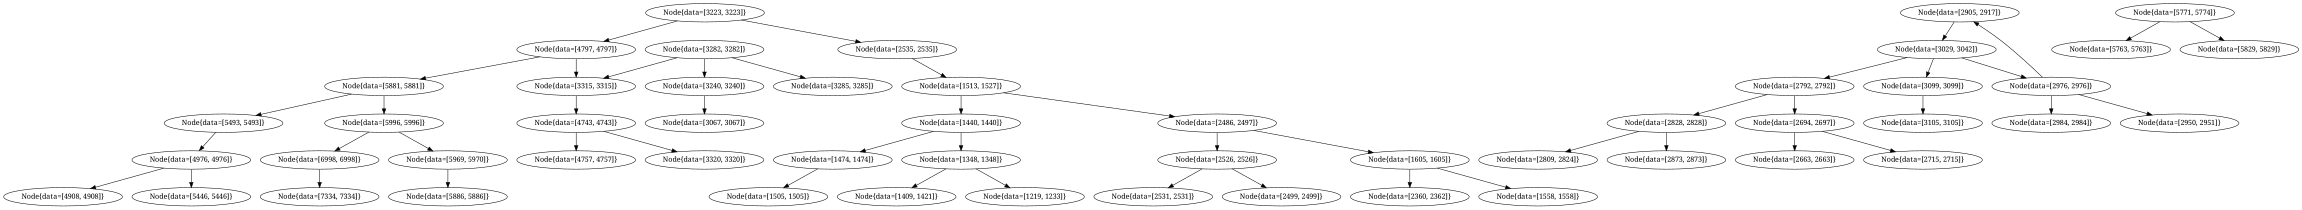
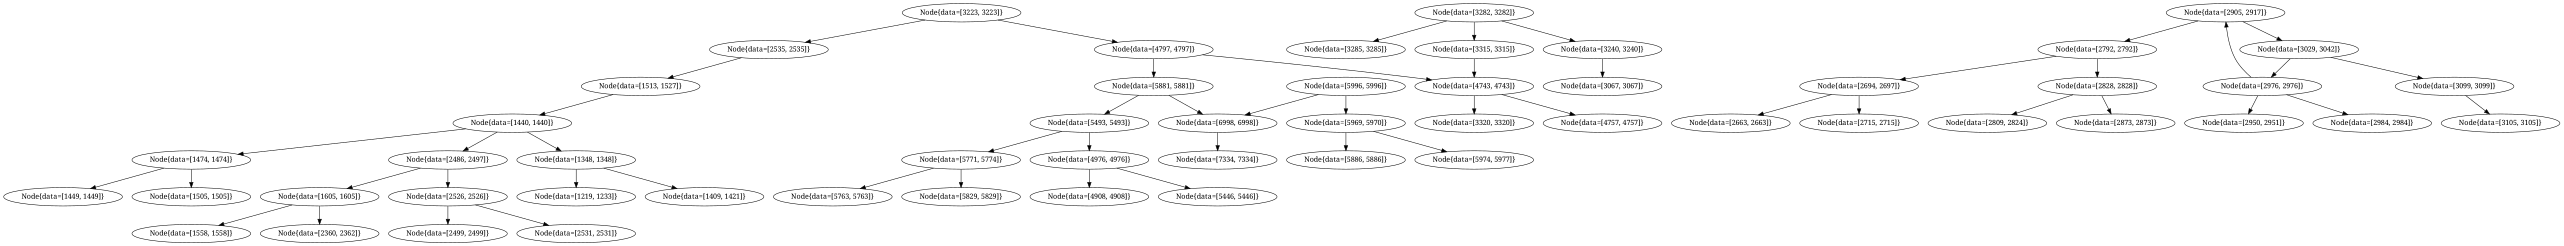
edge "Node{data=[4797, 4797]}" -> "Node{data=[3315, 3315]}": now "Node{data=[4797, 4797]}" -> "Node{data=[4743, 4743]}"
edge "Node{data=[3029, 3042]}" -> "Node{data=[2792, 2792]}": now "Node{data=[2905, 2917]}" -> "Node{data=[2792, 2792]}"
edge "Node{data=[5881, 5881]}" -> "Node{data=[5996, 5996]}": now "Node{data=[5881, 5881]}" -> "Node{data=[6998, 6998]}"
edge "Node{data=[1513, 1527]}" -> "Node{data=[2486, 2497]}": now "Node{data=[1440, 1440]}" -> "Node{data=[2486, 2497]}"
edge "Node{data=[5493, 5493]}" -> "Node{data=[5771, 5774]}": added
node "Node{data=[5974, 5977]}": added
node "Node{data=[1449, 1449]}": added
